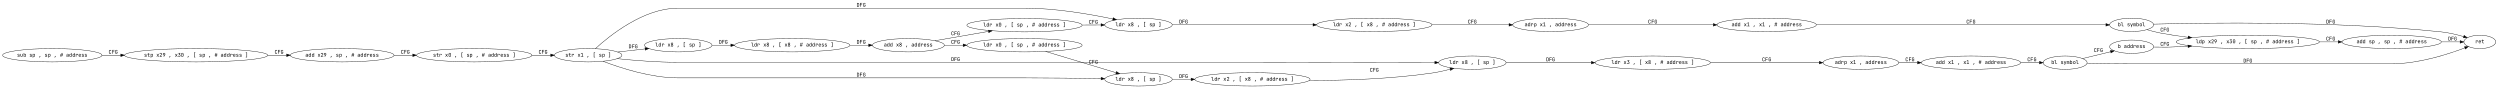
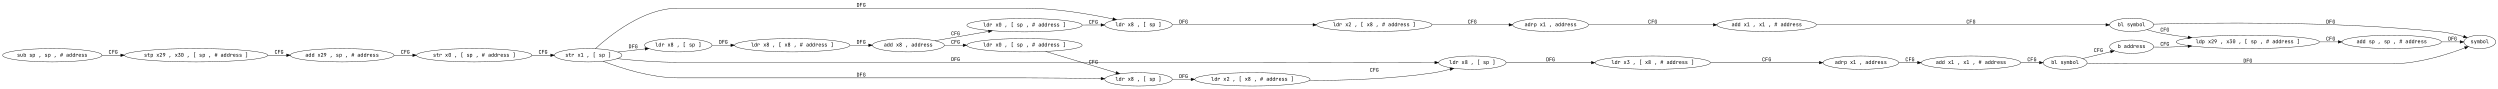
node "ret": label "ret" -> "symbol"
